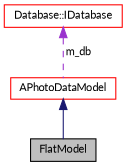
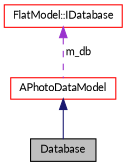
node "Database::IDatabase": label "Database::IDatabase" -> "FlatModel::IDatabase"
node "FlatModel": label "FlatModel" -> "Database"
